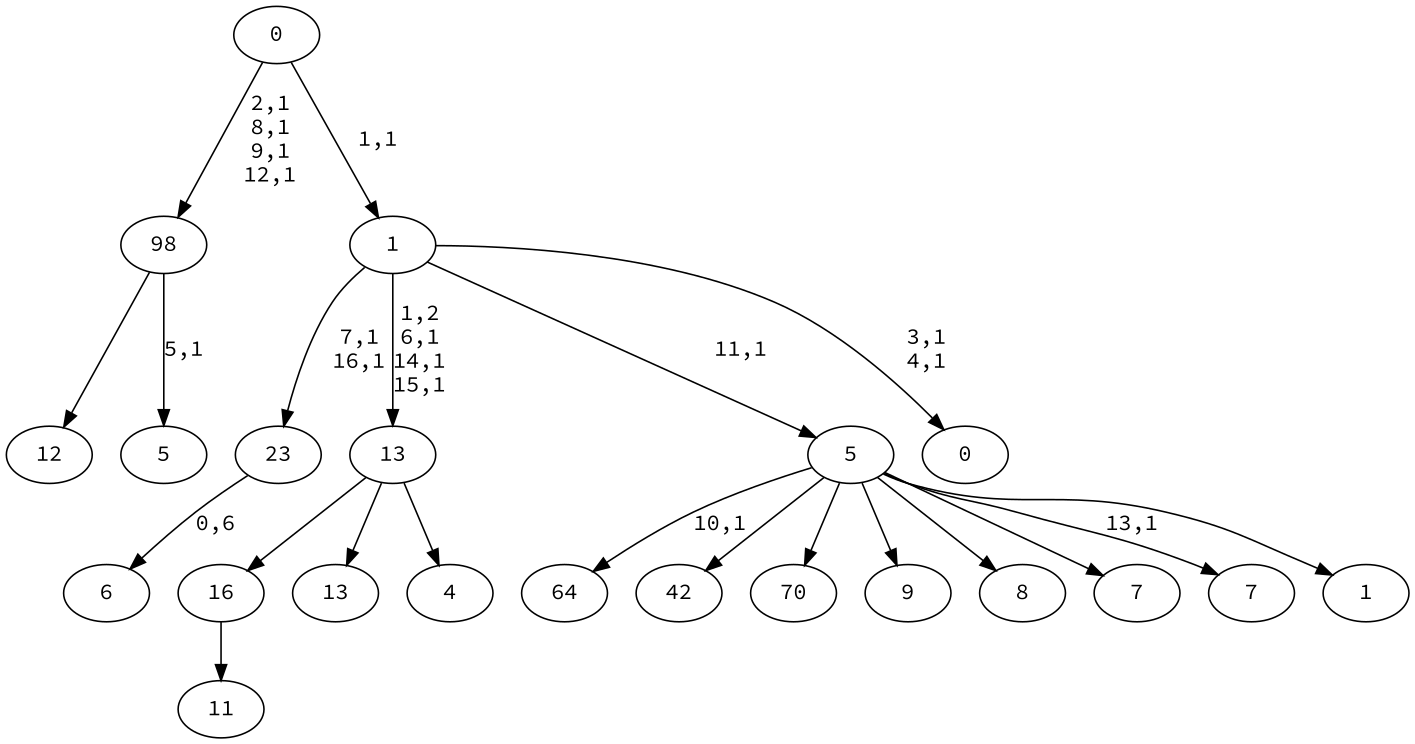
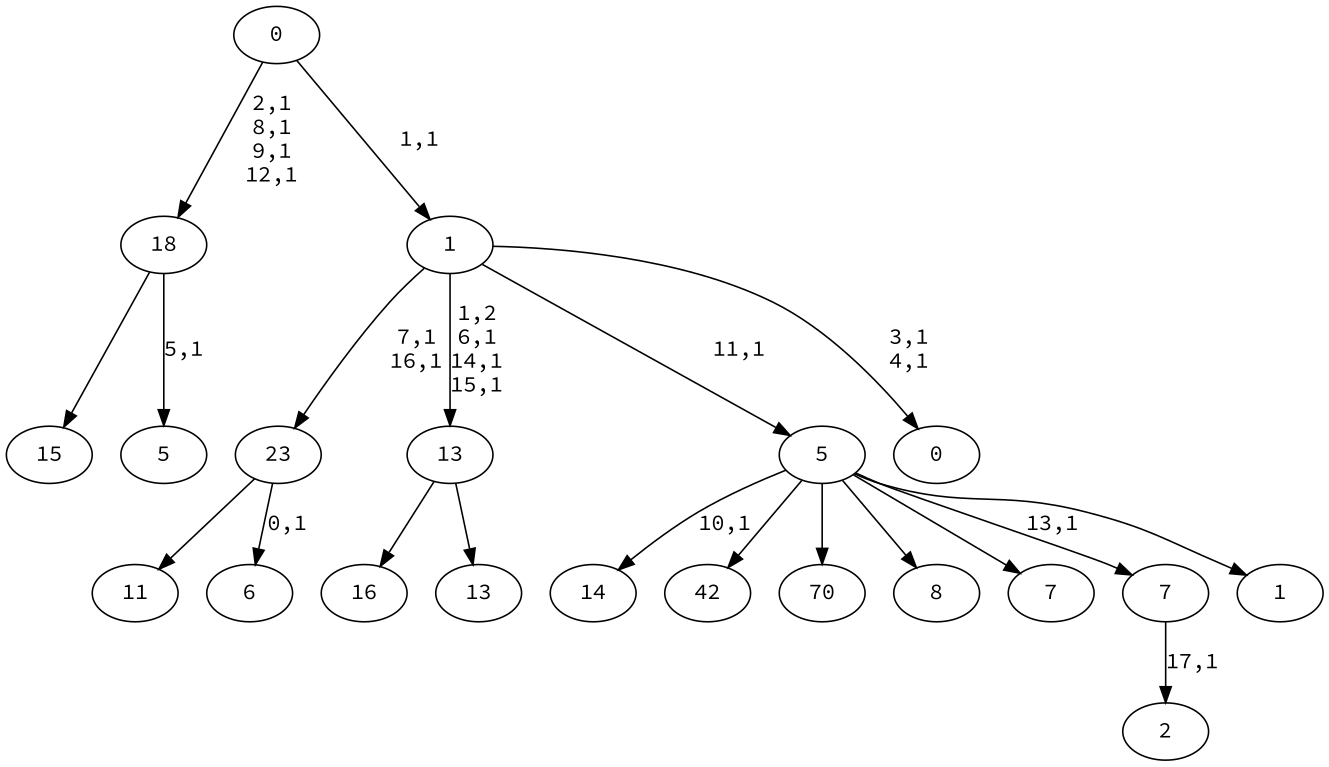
node "98": label "98" -> "18"
node "12": label "12" -> "15"
edge "23" -> "6": label "0,6" -> "0,1"
node "4": removed
node "64": label "64" -> "14"
node "9": removed
edge "16" -> "11": now "23" -> "11"
node "2": added
